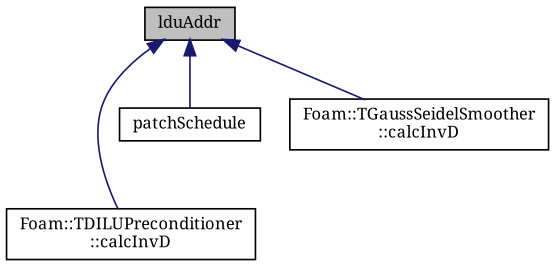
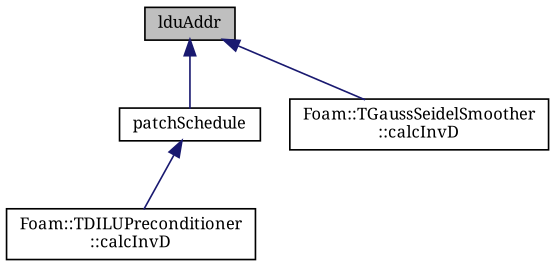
edge "Foam::TDILUPreconditioner ::calcInvD" -> "lduAddr": now "Foam::TDILUPreconditioner ::calcInvD" -> "patchSchedule"
